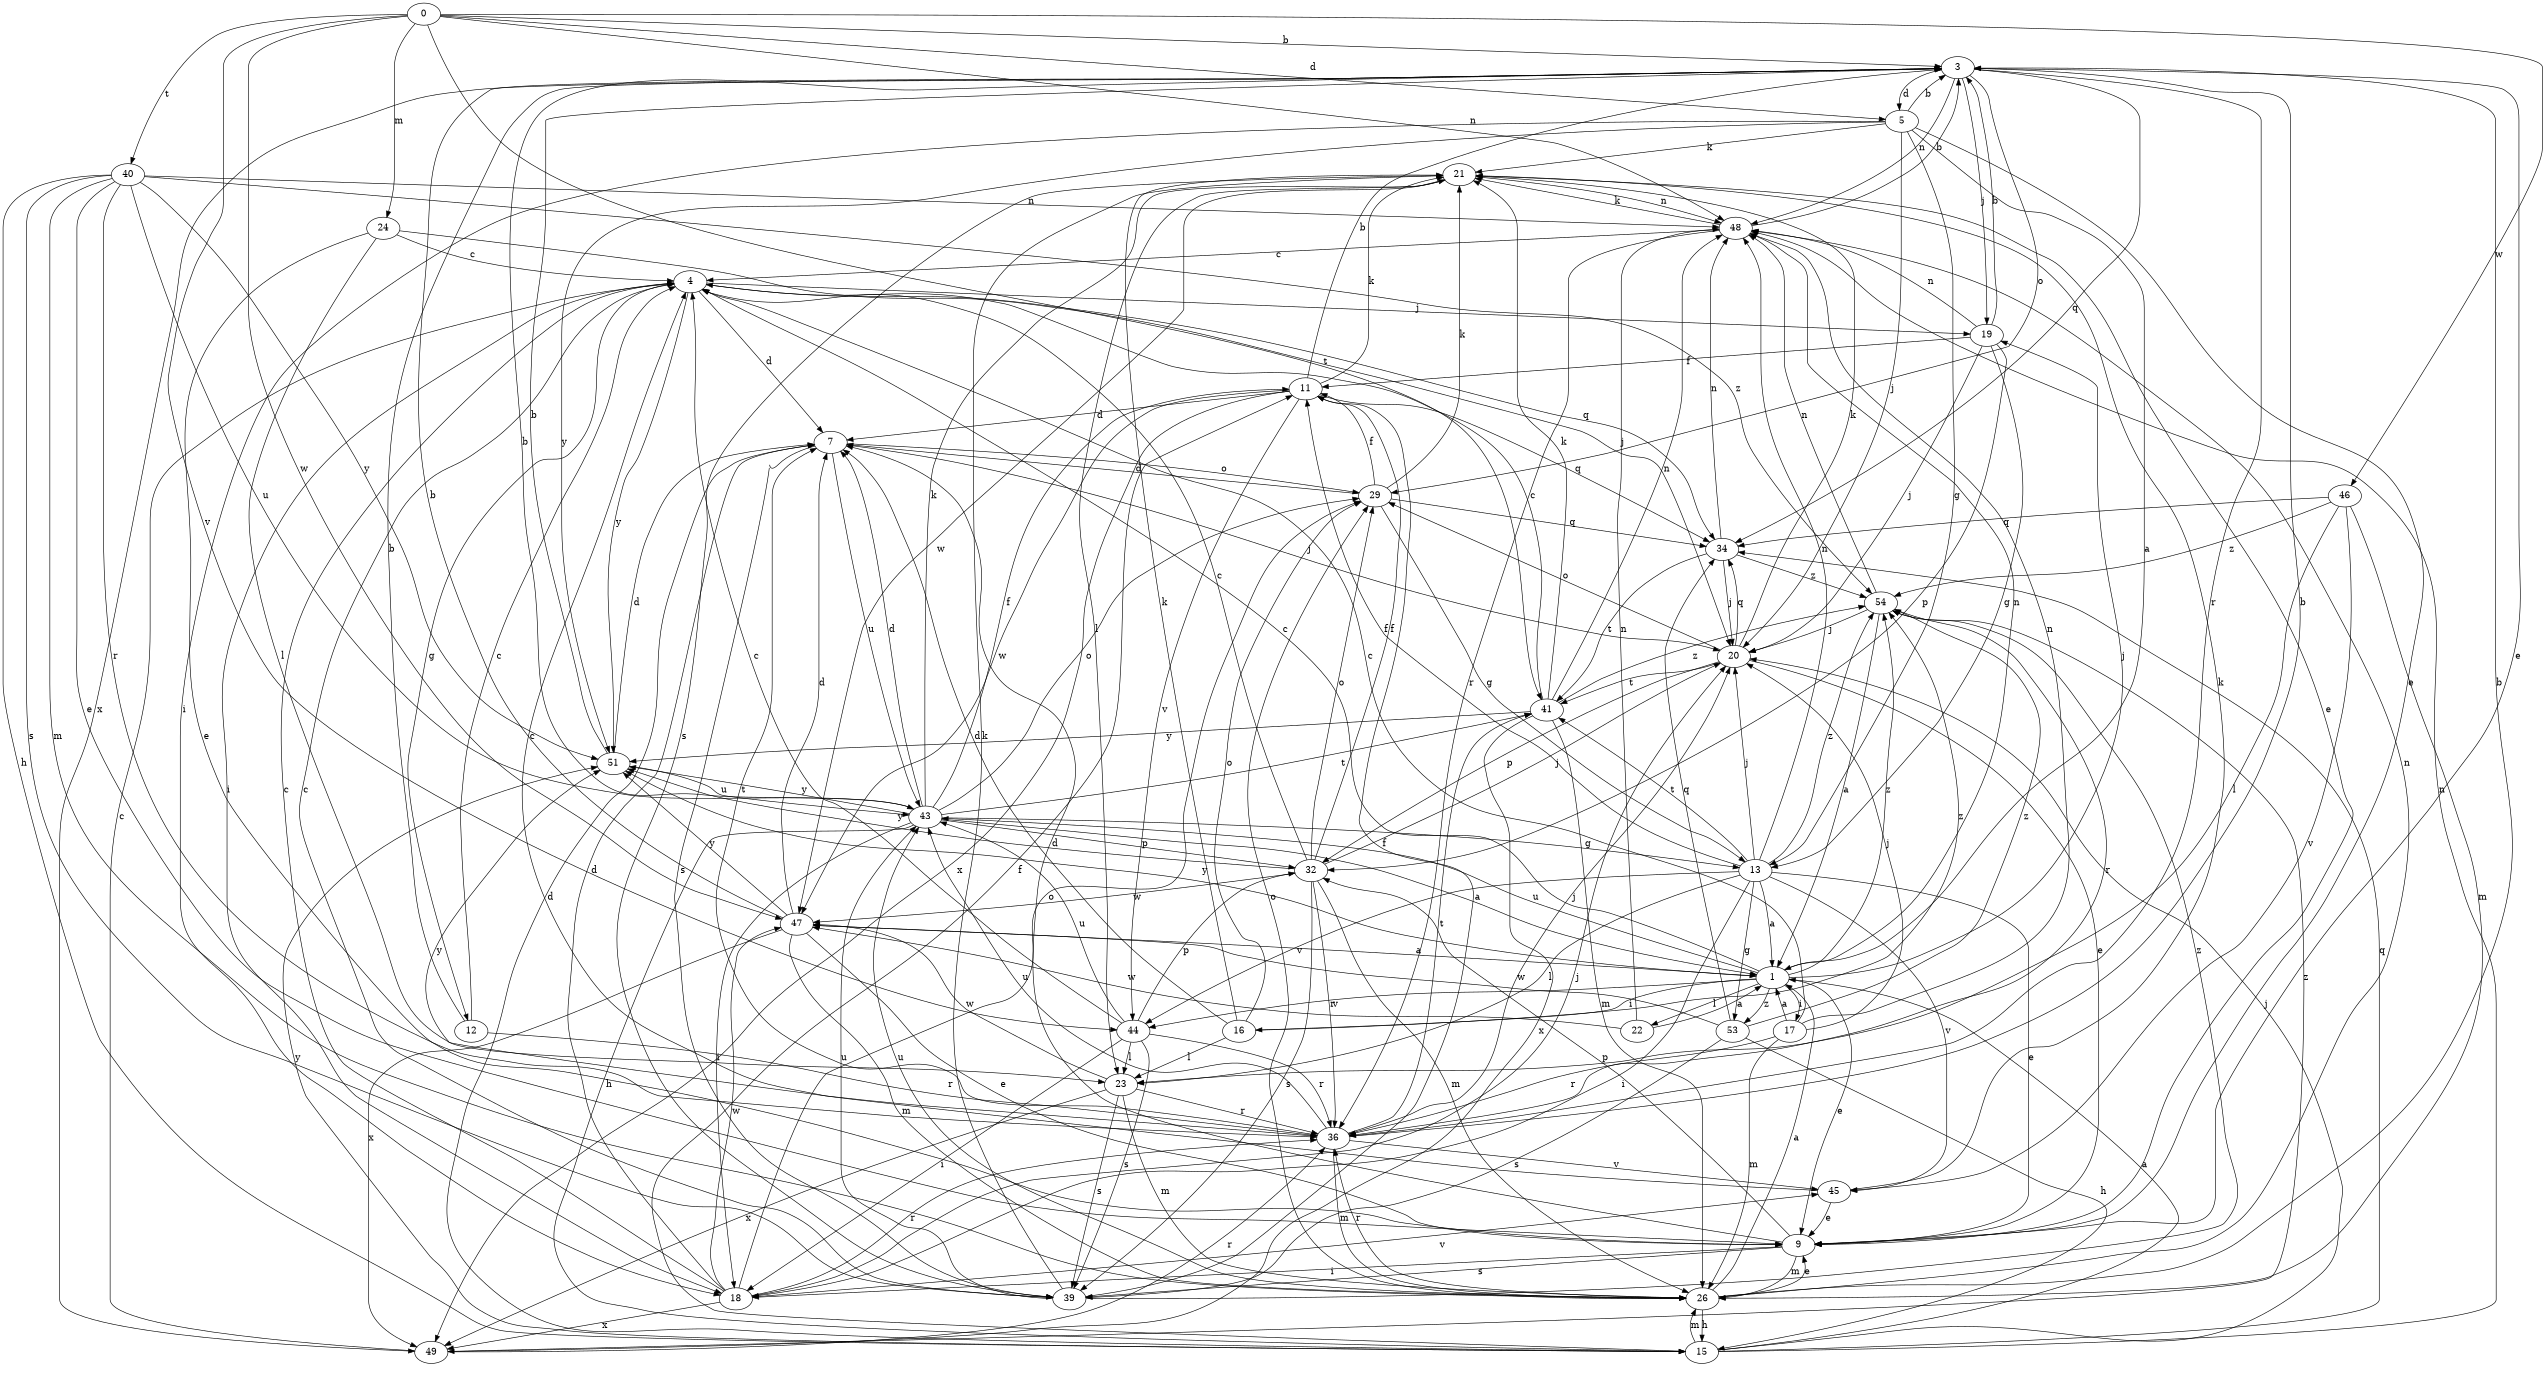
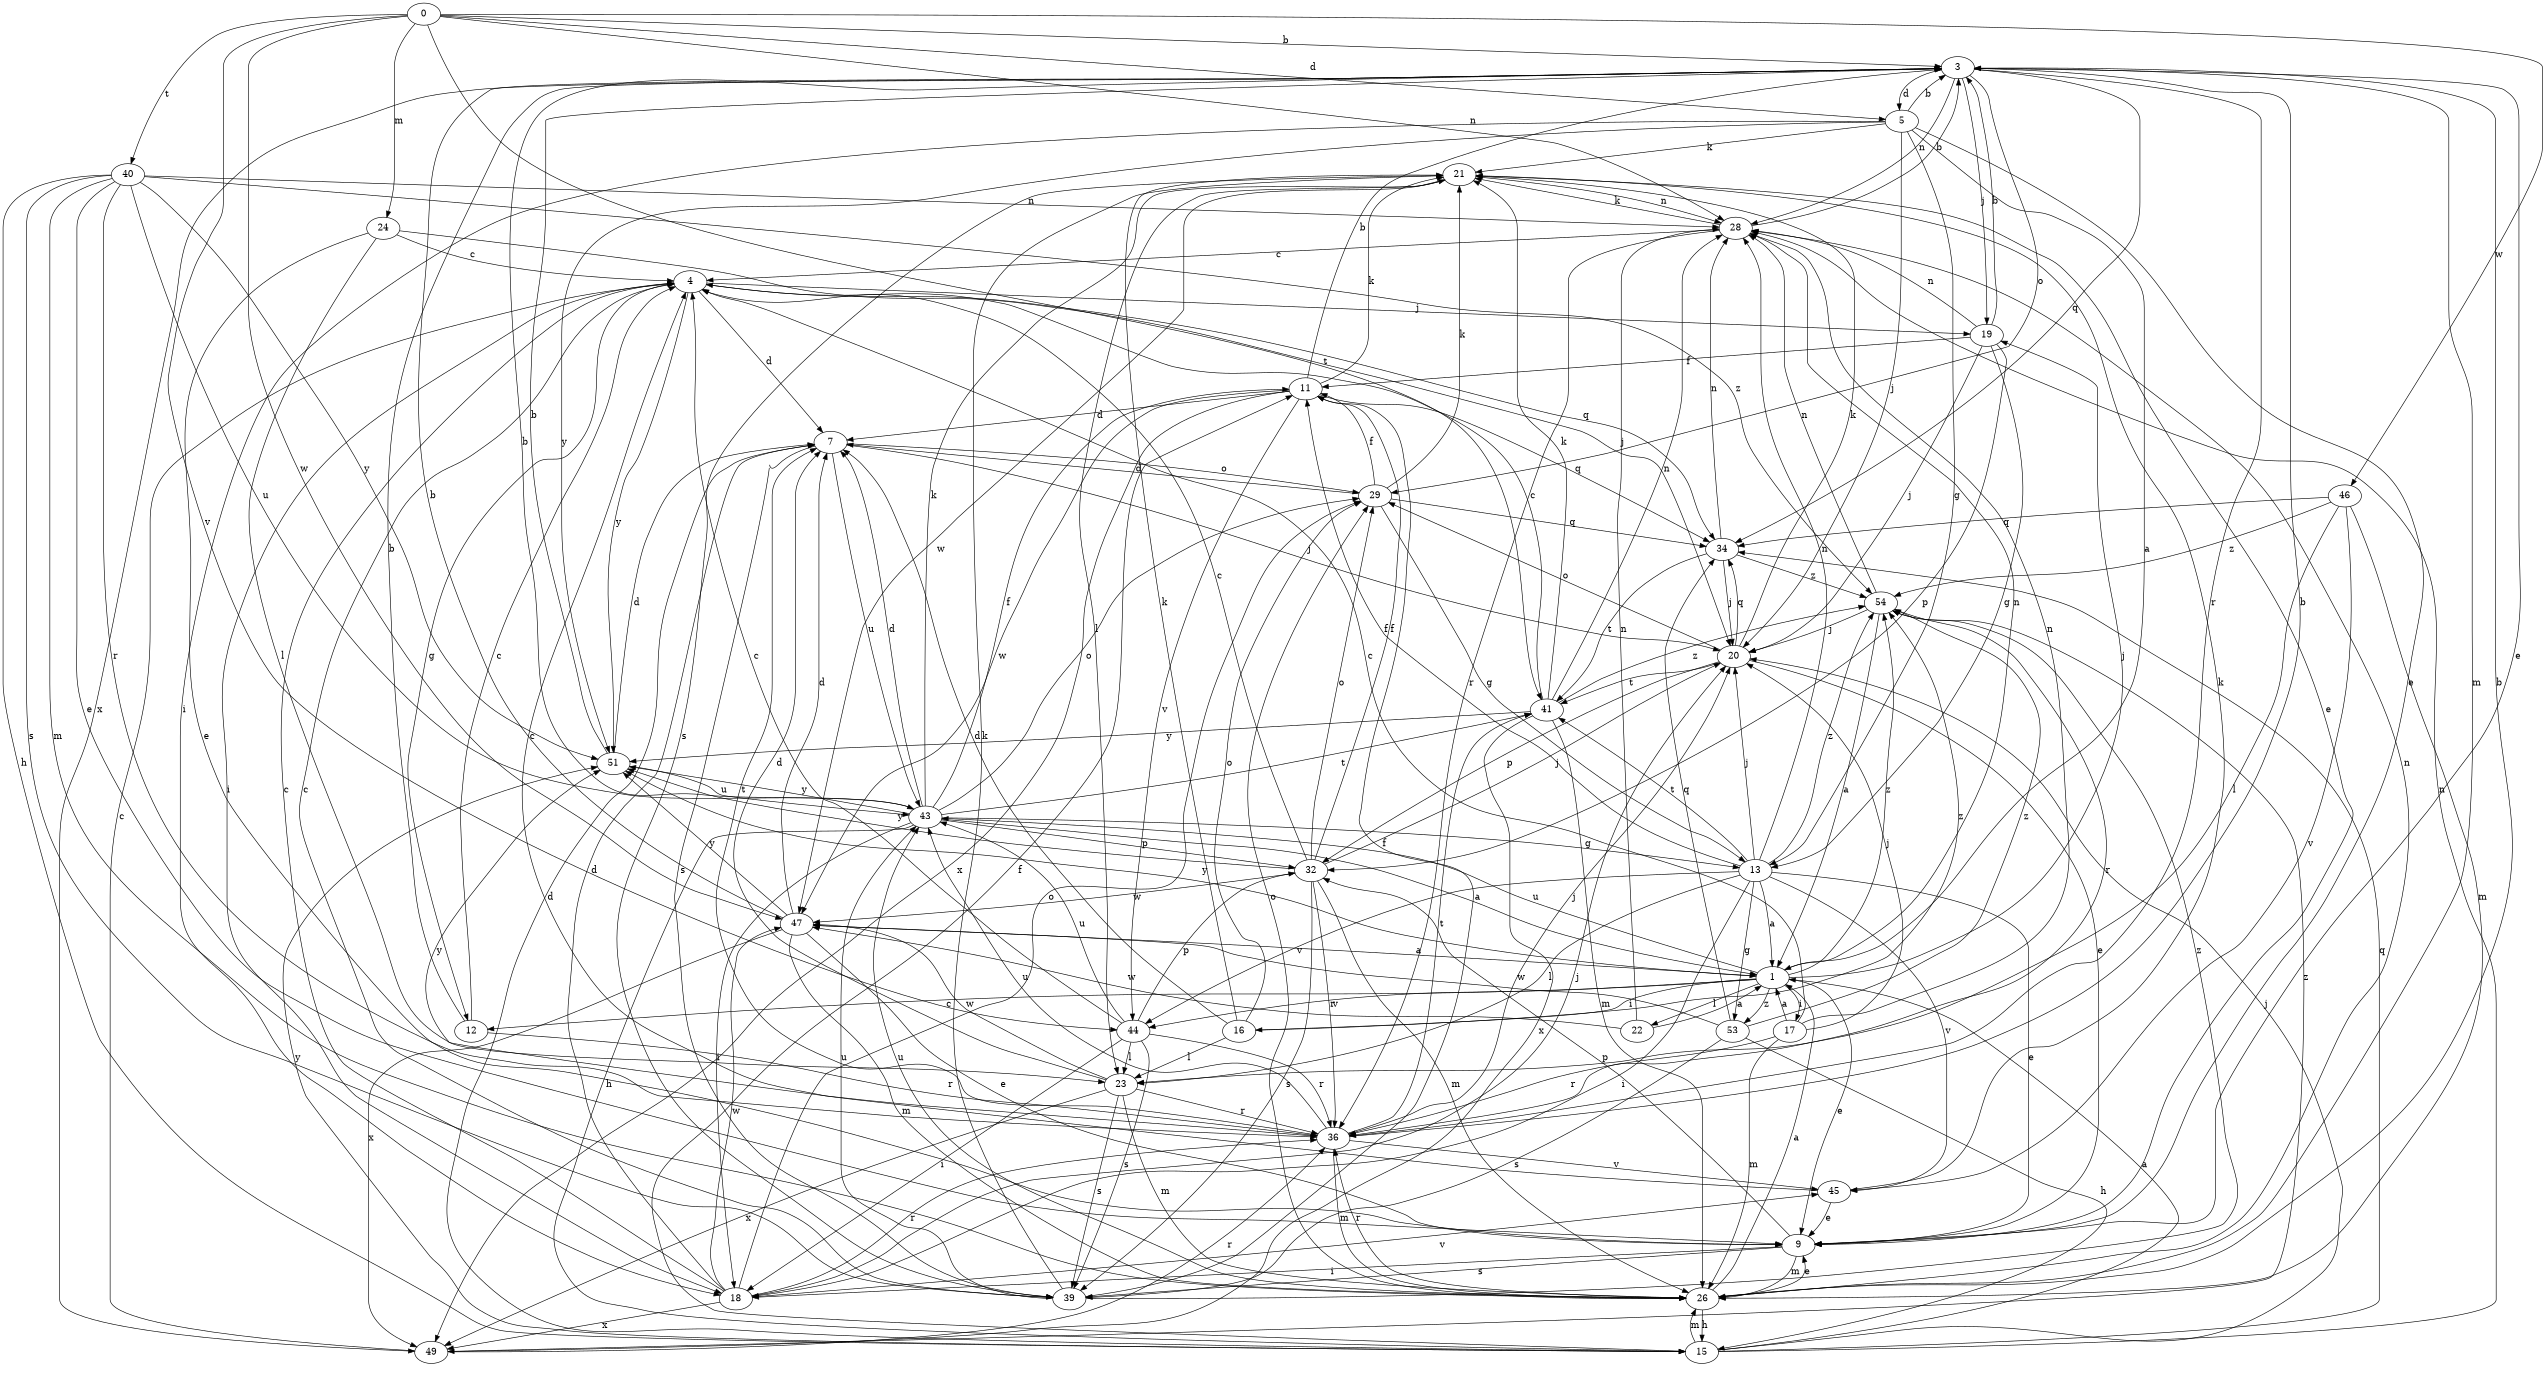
node "48": label "48" -> "28"
edge "1" -> "4": now "1" -> "12"
edge "3" -> "26": added, label "m"
edge "9" -> "7": now "23" -> "7"
